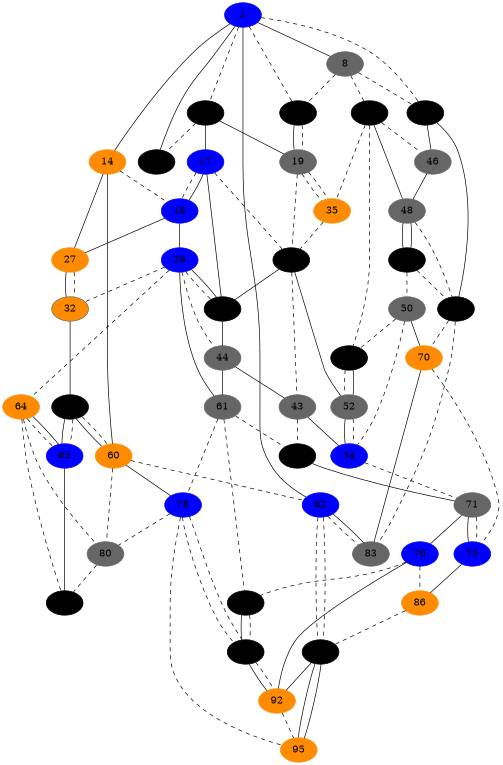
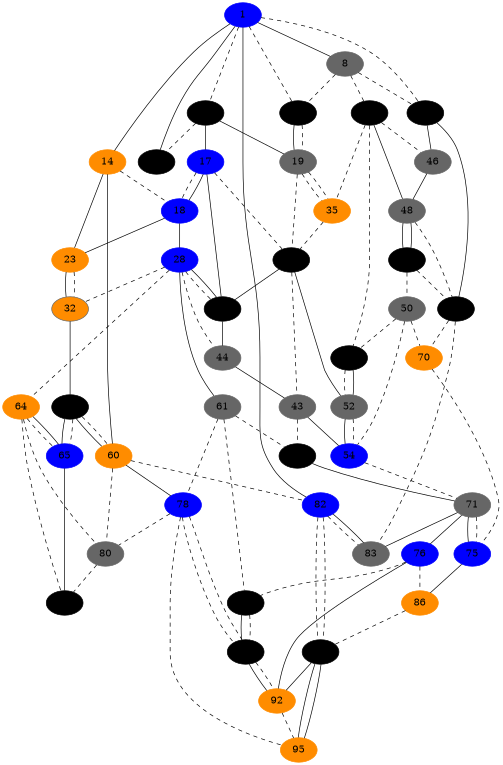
node "27": label "27" -> "23"
edge "50" -- "70": style solid -> dashed
edge "44" -- "61": removed
edge "70" -- "83": now "71" -- "83"
